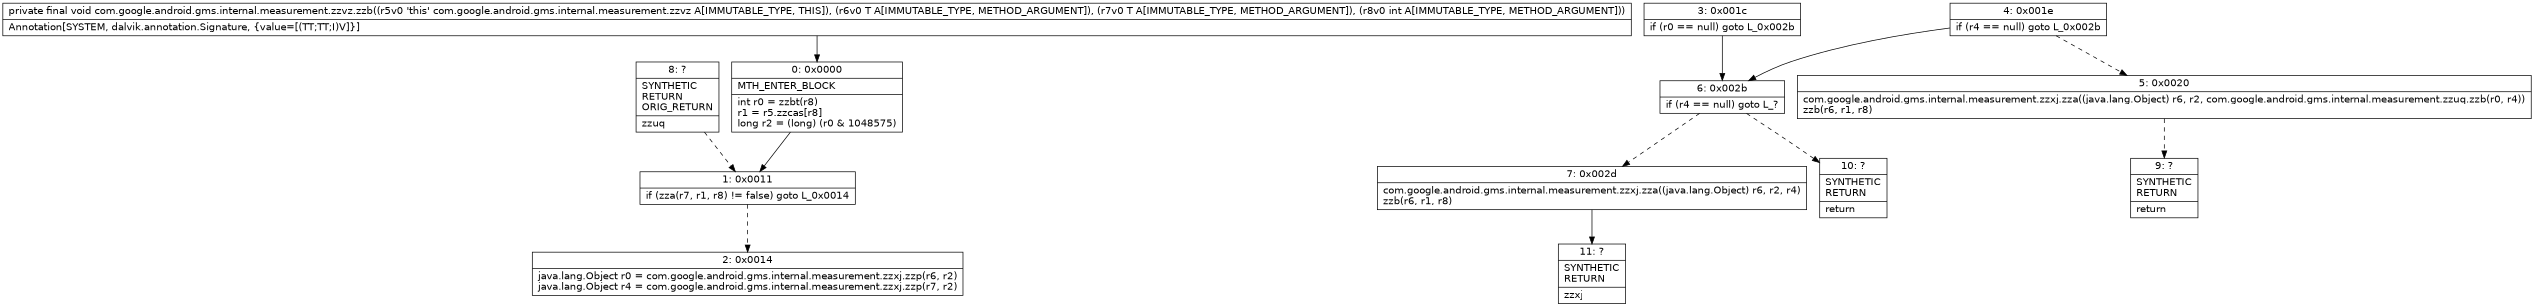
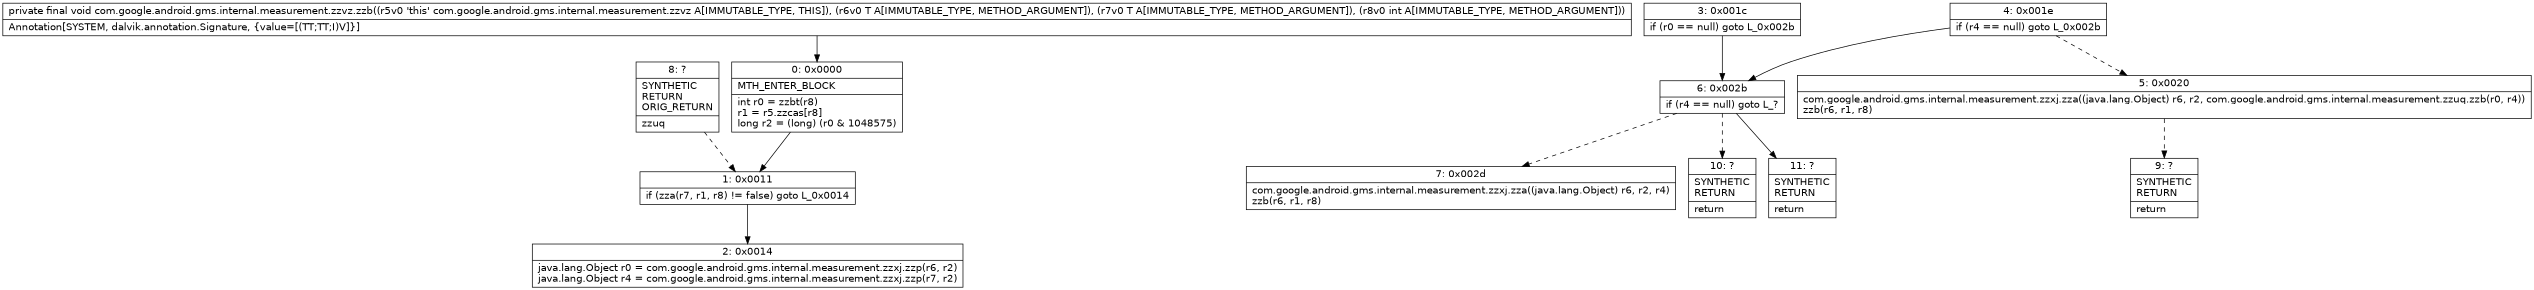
edge "7: 0x002d" -> "11: ?": now "6: 0x002b" -> "11: ?"
edge "1: 0x0011" -> "2: 0x0014": style dashed -> solid
node "11: ?": text "zzxj" -> "return"
